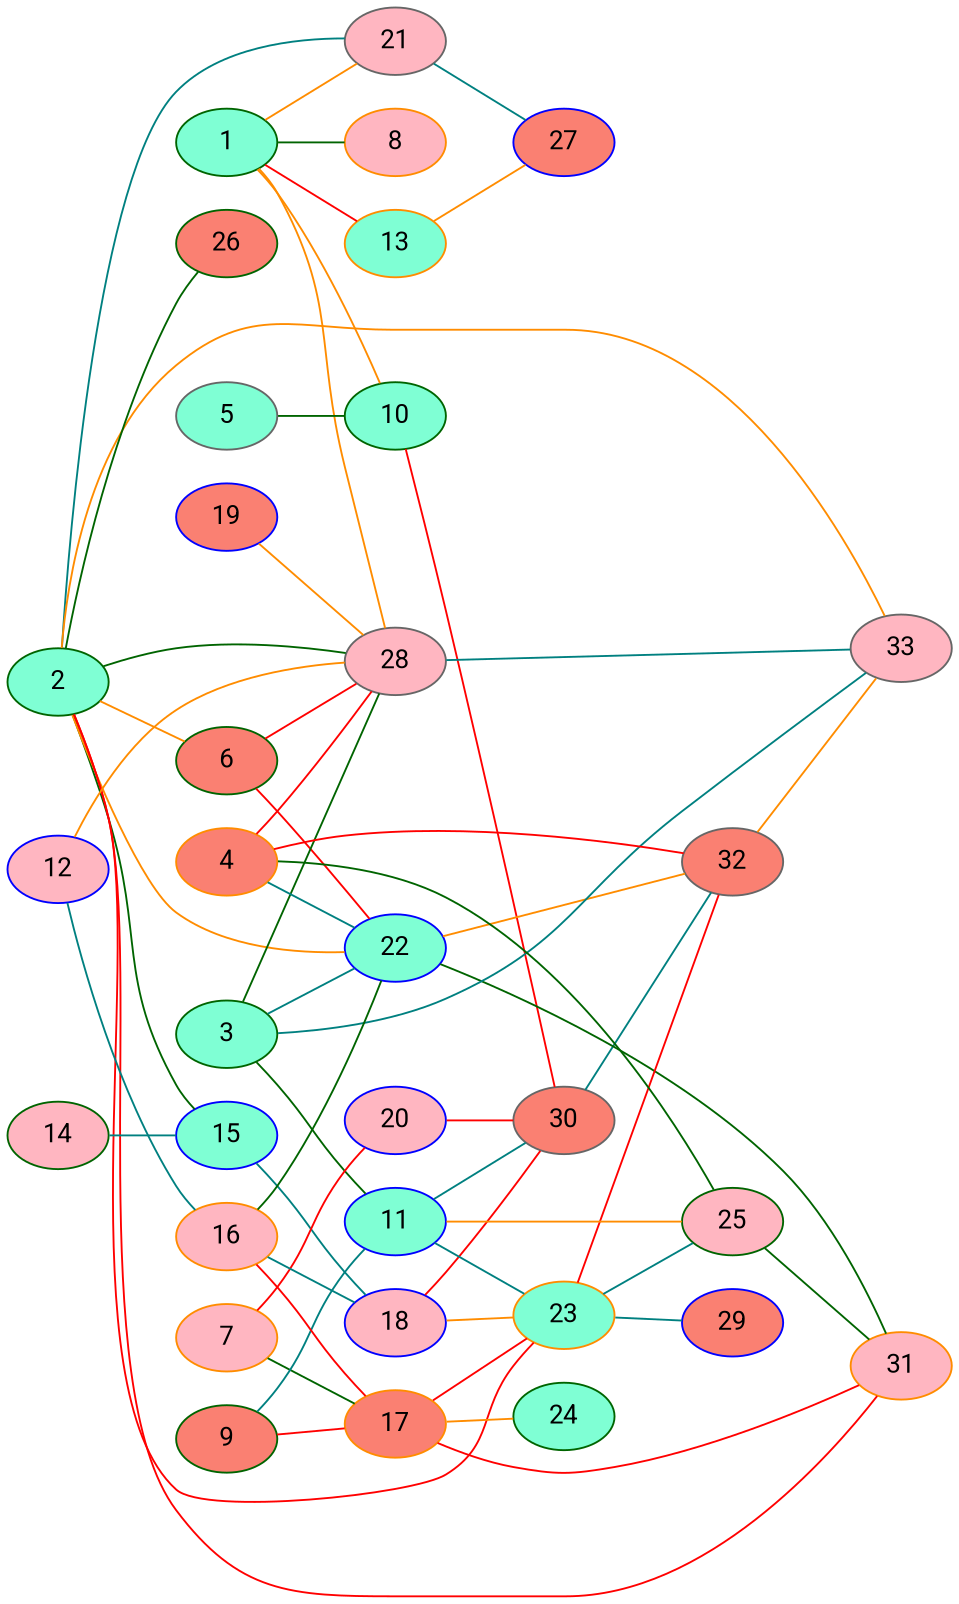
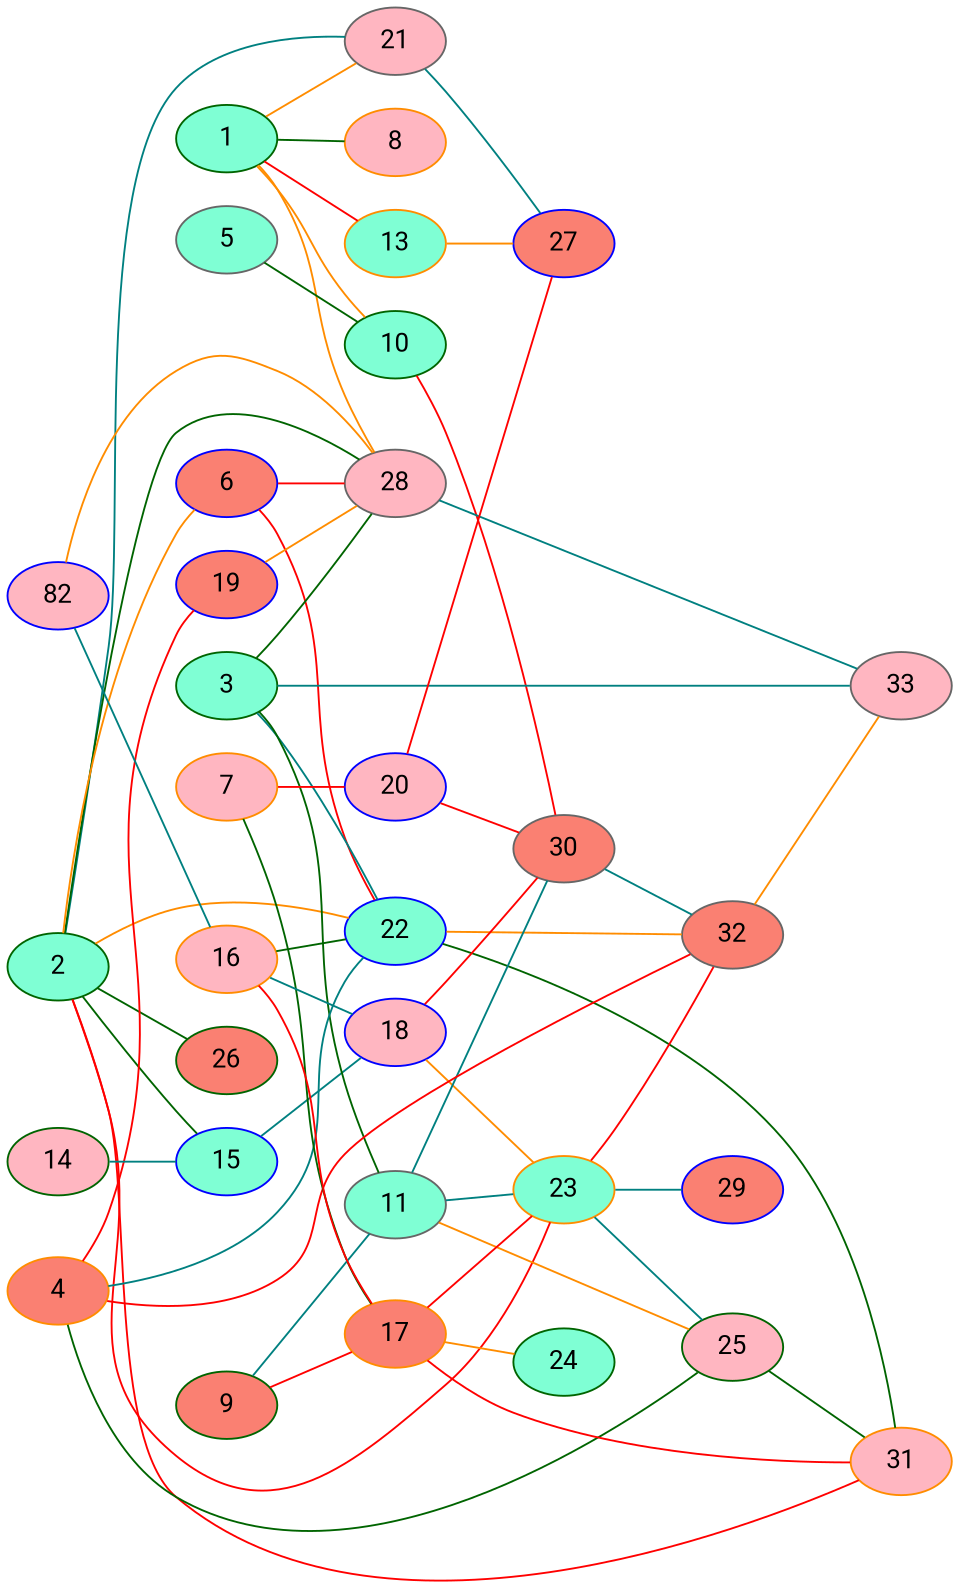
edge "33" -- "2": removed
edge "27" -- "20": added
node "6": color darkgreen -> blue
edge "28" -- "4": now "19" -- "4"
node "12": label "12" -> "82"
node "11": color blue -> gray40
